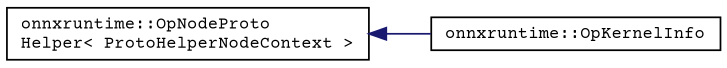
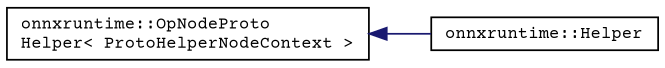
node "onnxruntime::OpKernelInfo": label "onnxruntime::OpKernelInfo" -> "onnxruntime::Helper"
